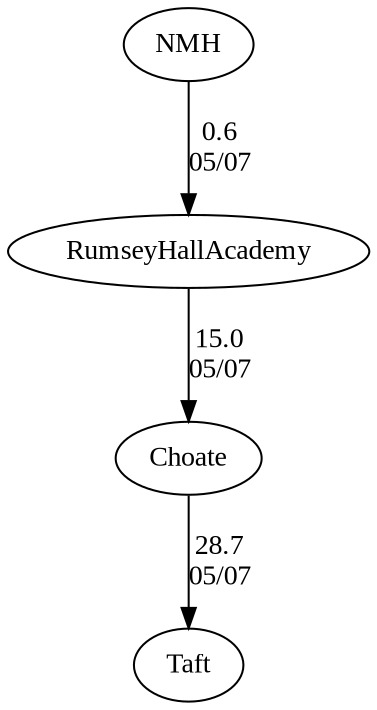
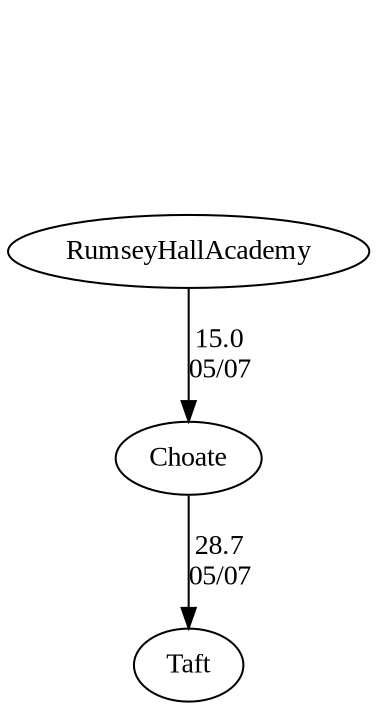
node "NMH": removed
